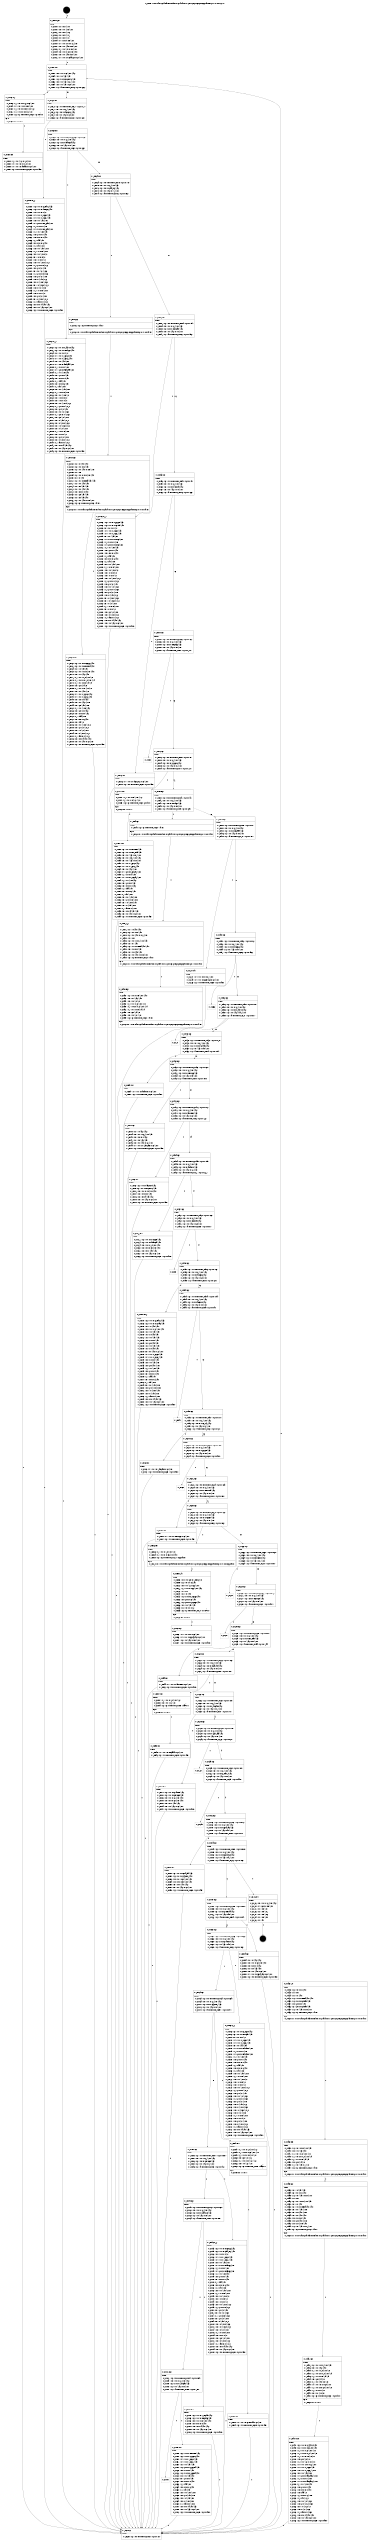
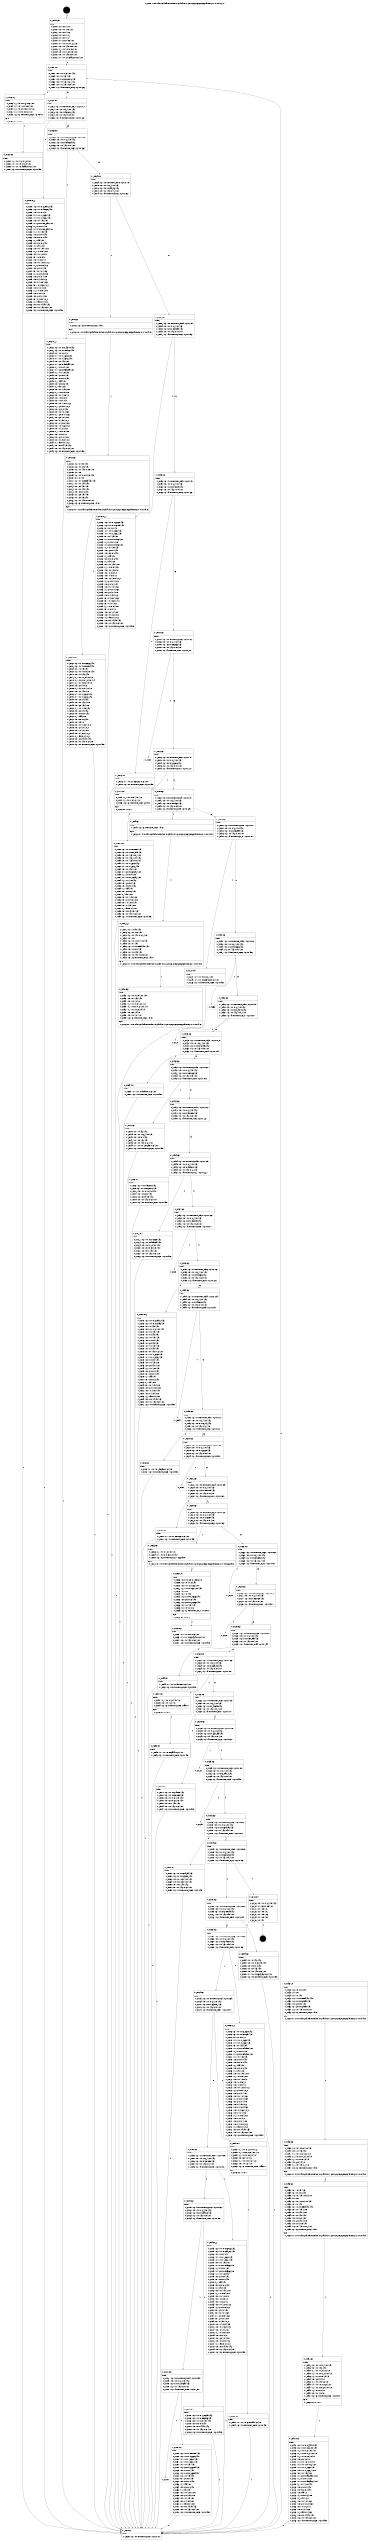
edge "0x401842 [22]" -> "0x401858 [22]": added, label "29"
edge "0x401975 [25]" -> "0x401cfa [27]": removed, label "1"
